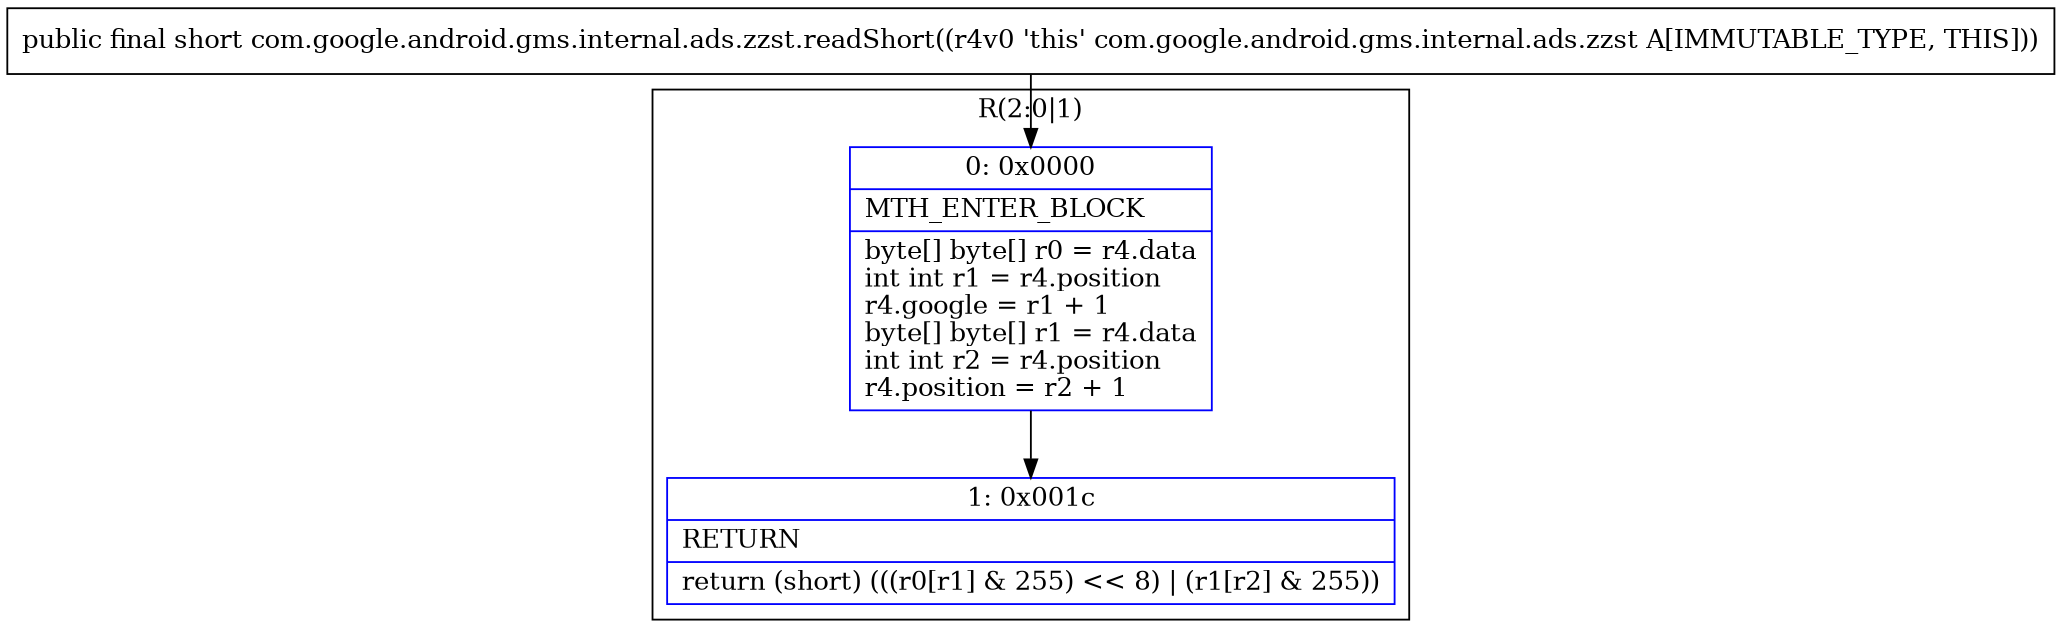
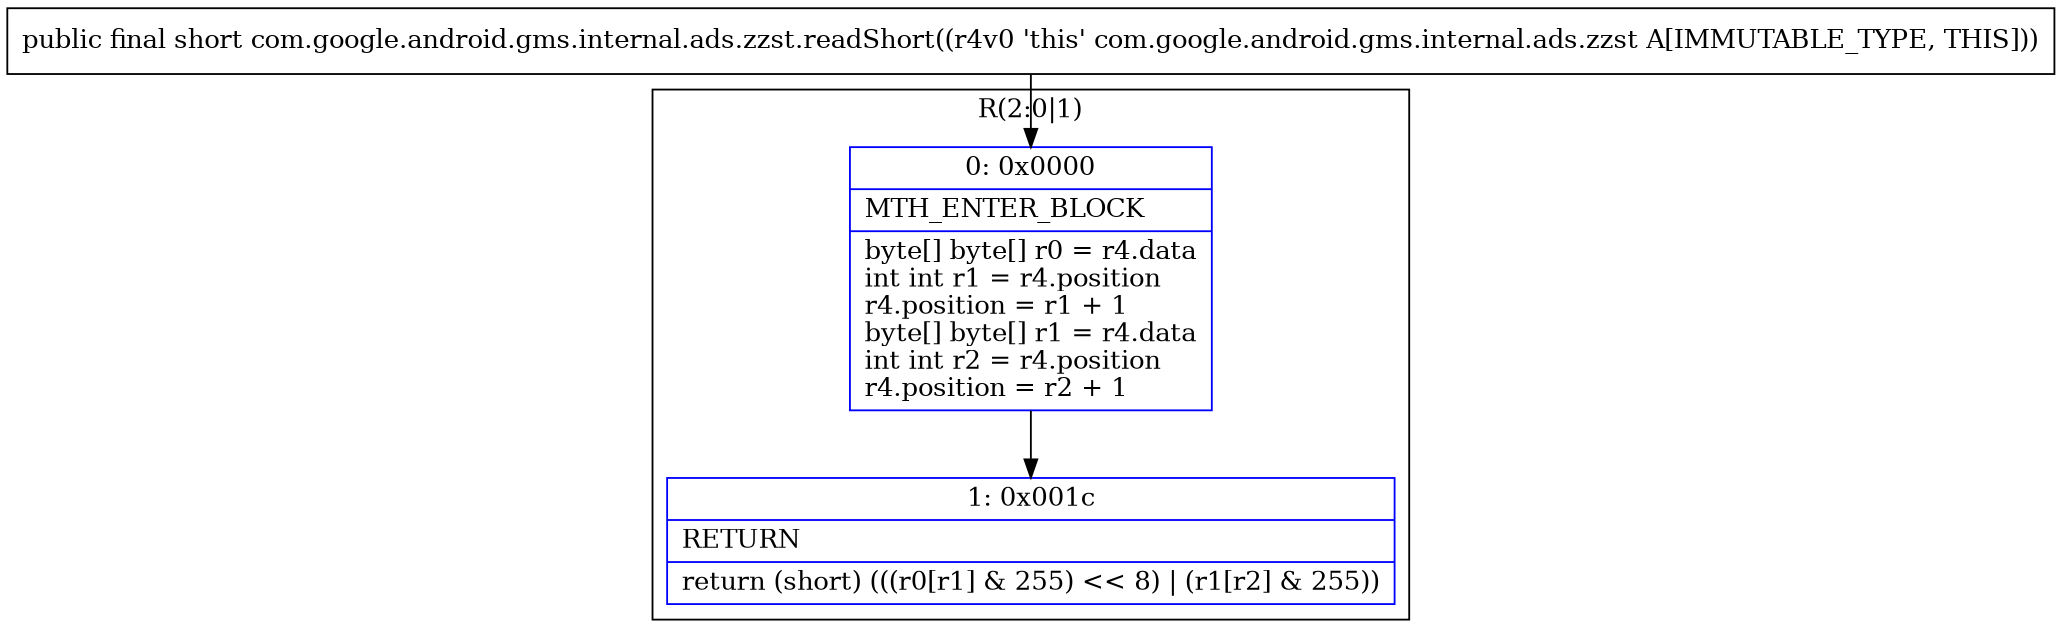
node "0: 0x0000": text "r4.google = r1 + 1" -> "r4.position = r1 + 1"
